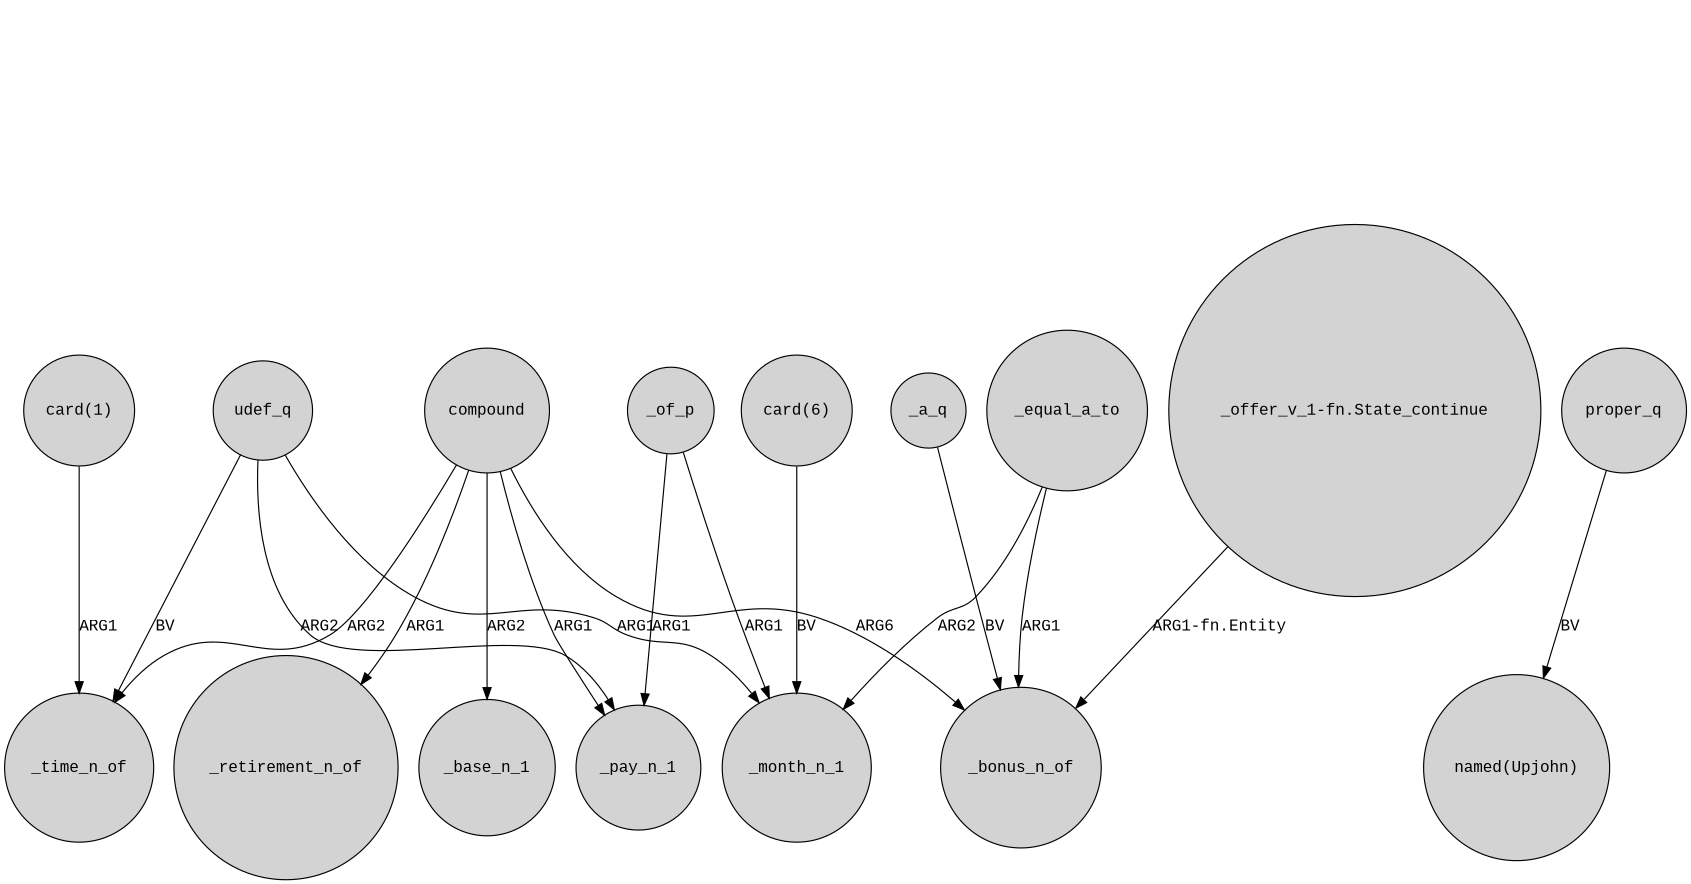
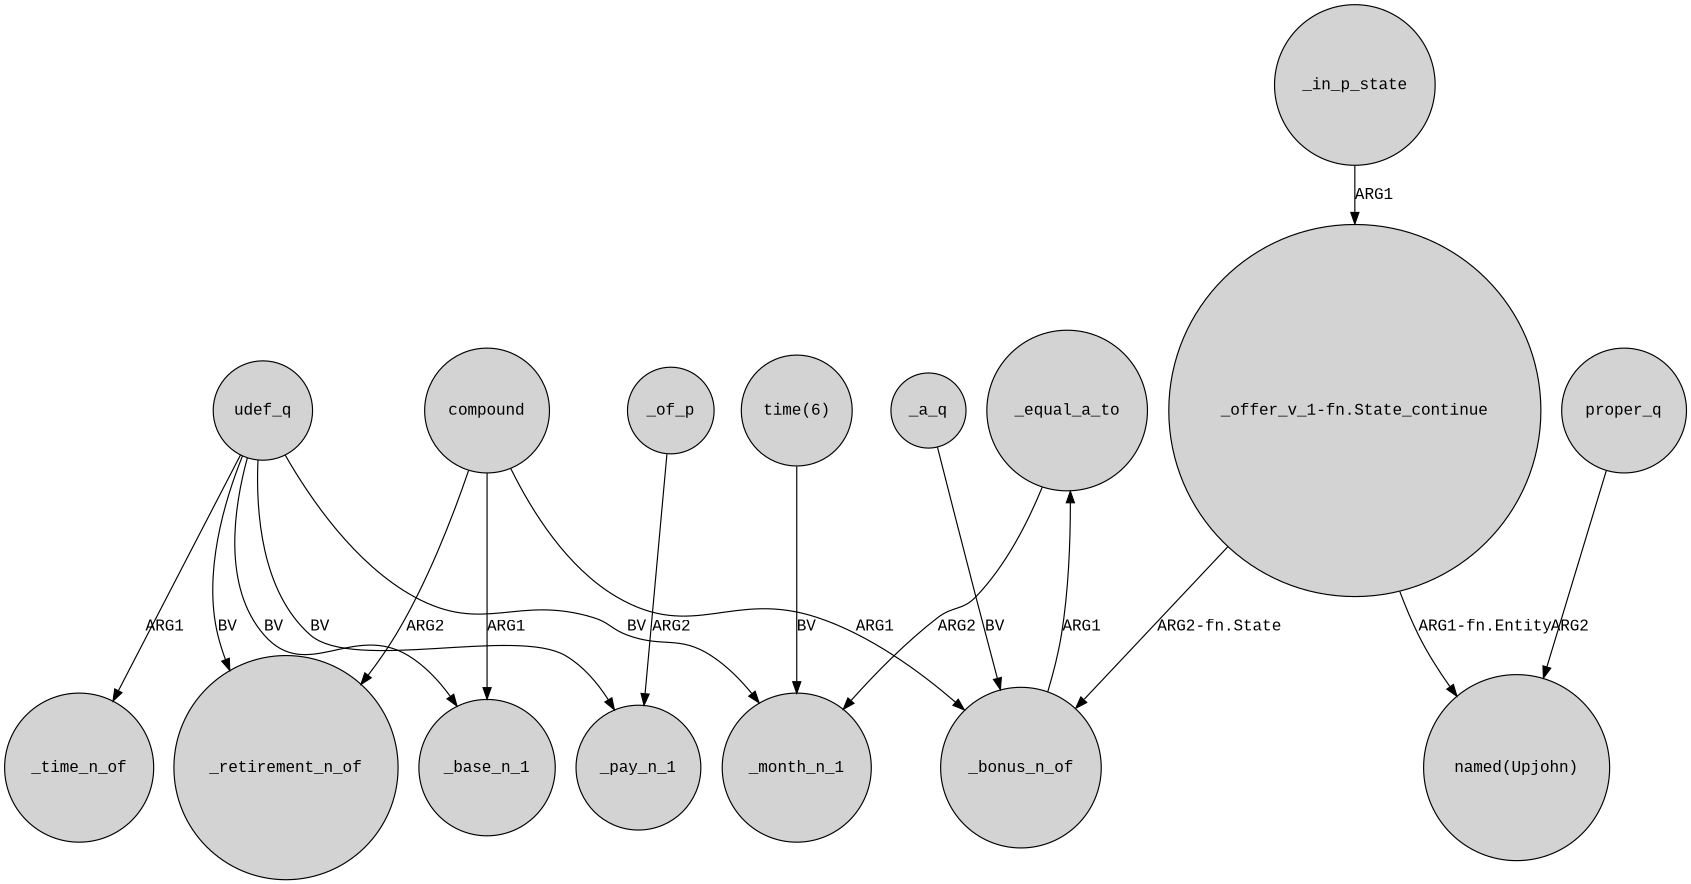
node "_in_p_state": added
node "card(1)": removed
node "card(6)": label "card(6)" -> "time(6)"
edge "udef_q" -> "_retirement_n_of": added, label "BV"
edge "_of_p" -> "_month_n_1": removed, label "ARG1"
edge "_equal_a_to" -> "_bonus_n_of": reversed
edge "compound" -> "_pay_n_1": removed, label "ARG1"
edge "udef_q" -> "_time_n_of": label "BV" -> "ARG1"
edge "udef_q" -> "_pay_n_1": label "ARG2" -> "BV"
edge "compound" -> "_retirement_n_of": label "ARG1" -> "ARG2"
edge "compound" -> "_base_n_1": label "ARG2" -> "ARG1"
edge "udef_q" -> "_month_n_1": label "ARG1" -> "BV"
edge "_of_p" -> "_pay_n_1": label "ARG1" -> "ARG2"
edge "compound" -> "_bonus_n_of": label "ARG6" -> "ARG1"
edge "_offer_v_1-fn.State_continue" -> "_bonus_n_of": label "ARG1-fn.Entity" -> "ARG2-fn.State"
edge "proper_q" -> "named(Upjohn)": label "BV" -> "ARG2"
edge "compound" -> "_time_n_of": removed, label "ARG2"
edge "_offer_v_1-fn.State_continue" -> "named(Upjohn)": added, label "ARG1-fn.Entity"
edge "udef_q" -> "_base_n_1": added, label "BV"
